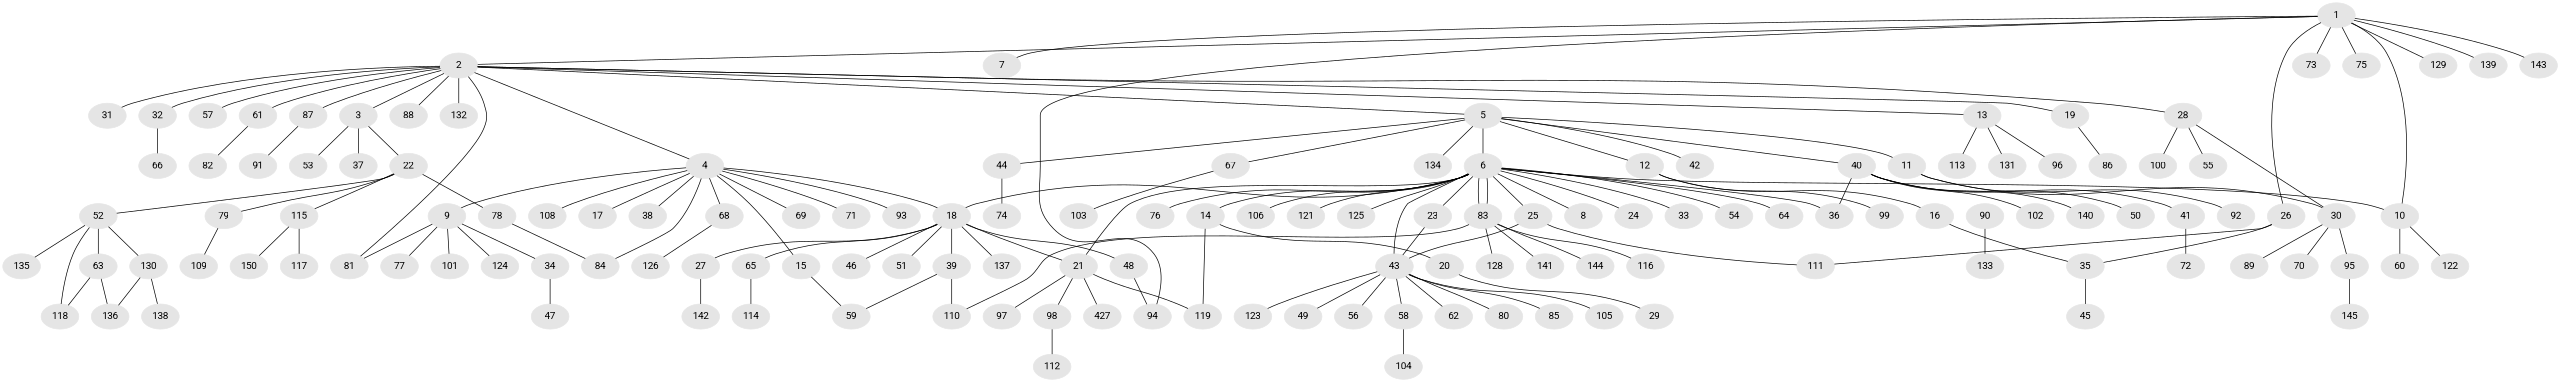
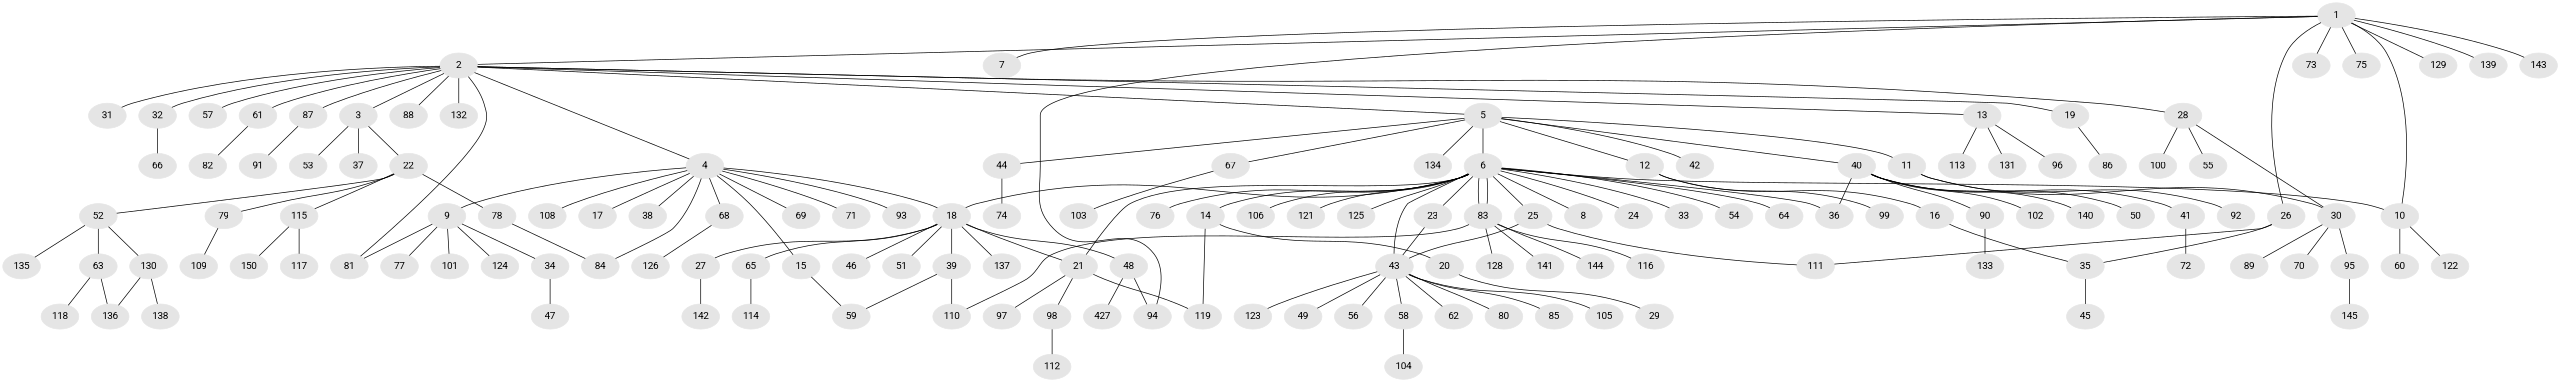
edge "40" -- "90": added
edge "52" -- "118": removed
edge "21" -- "427": now "48" -- "427"
